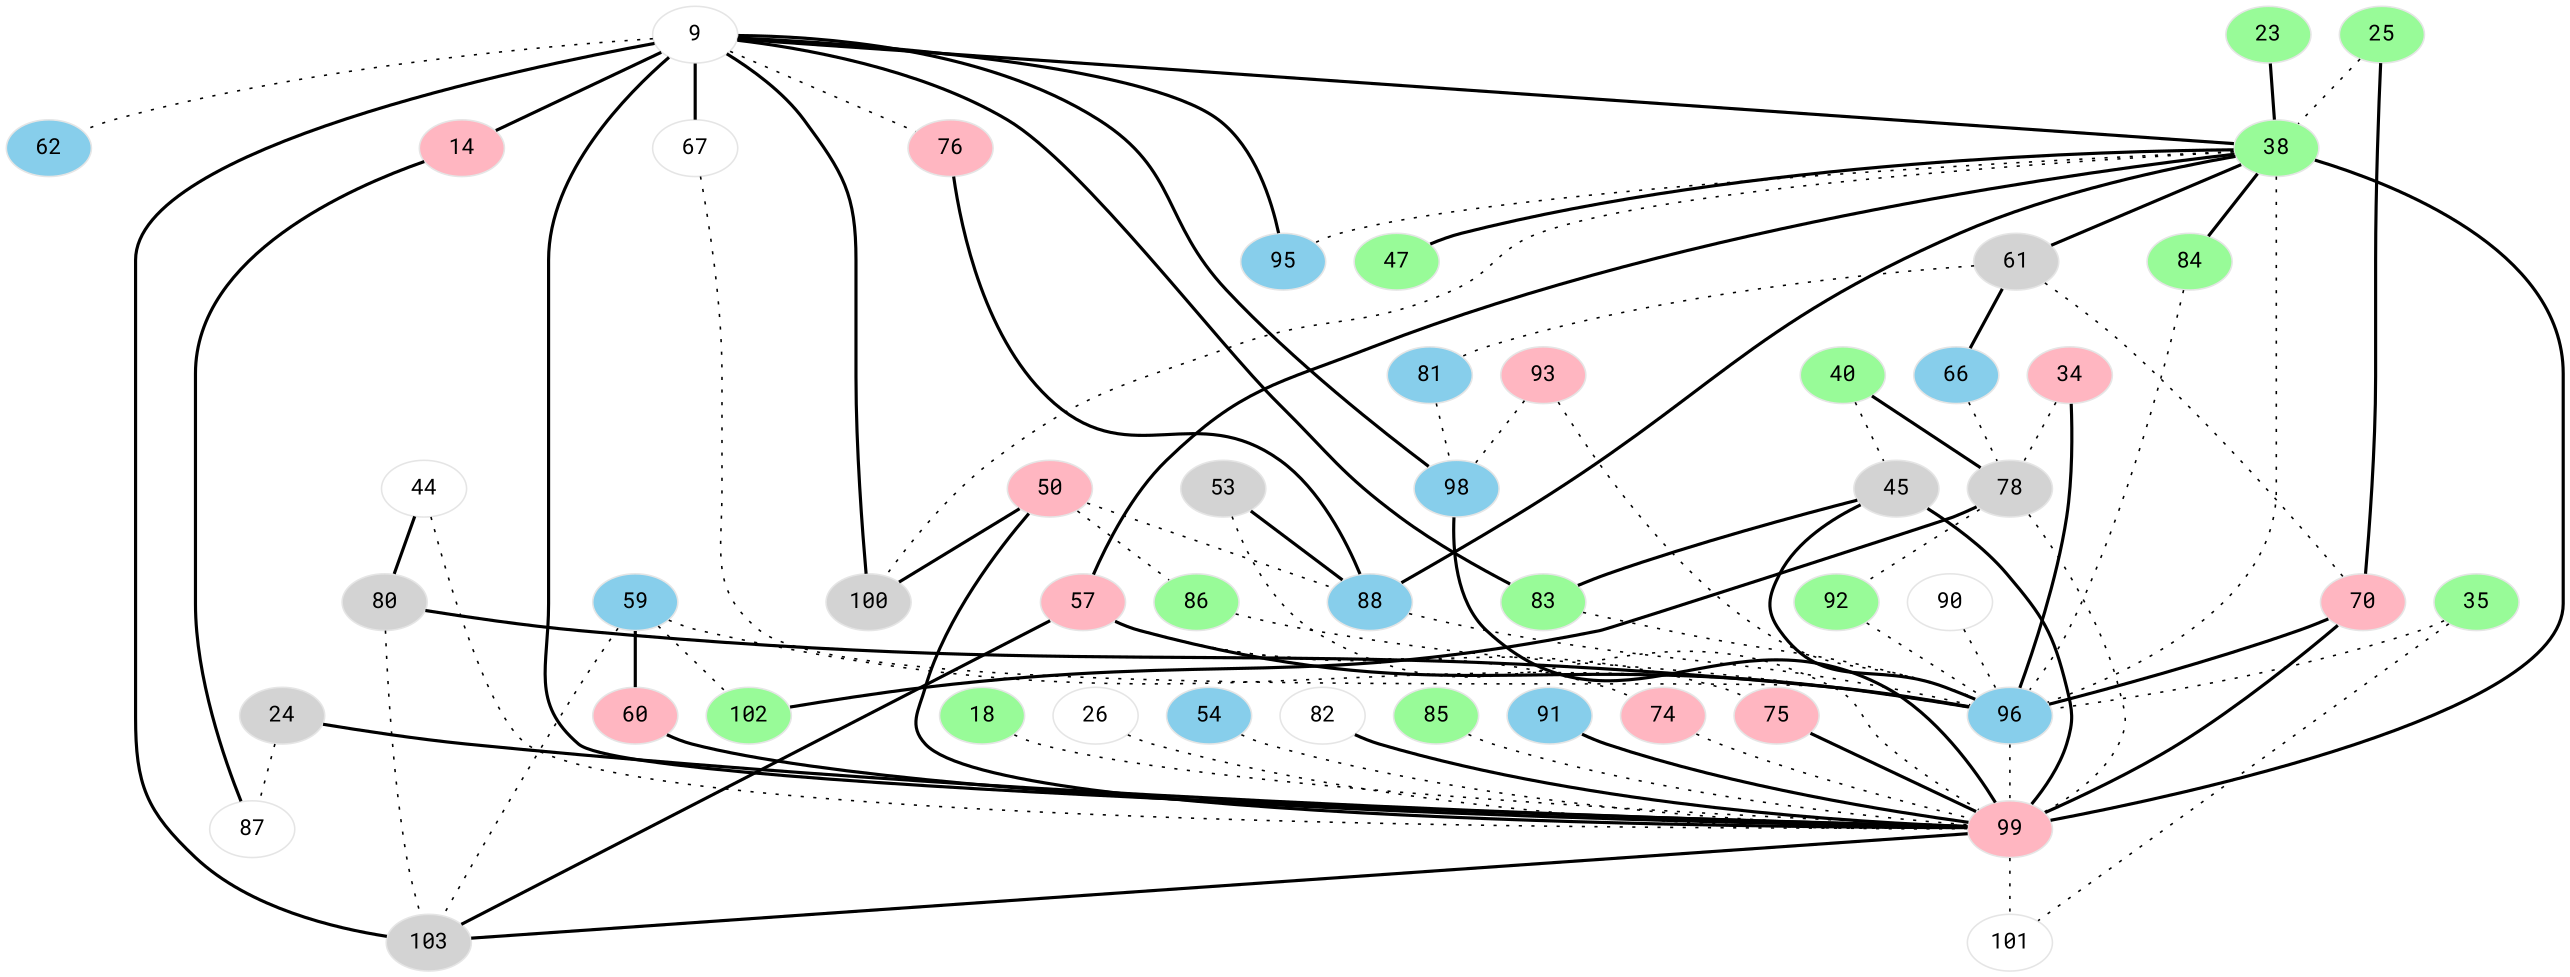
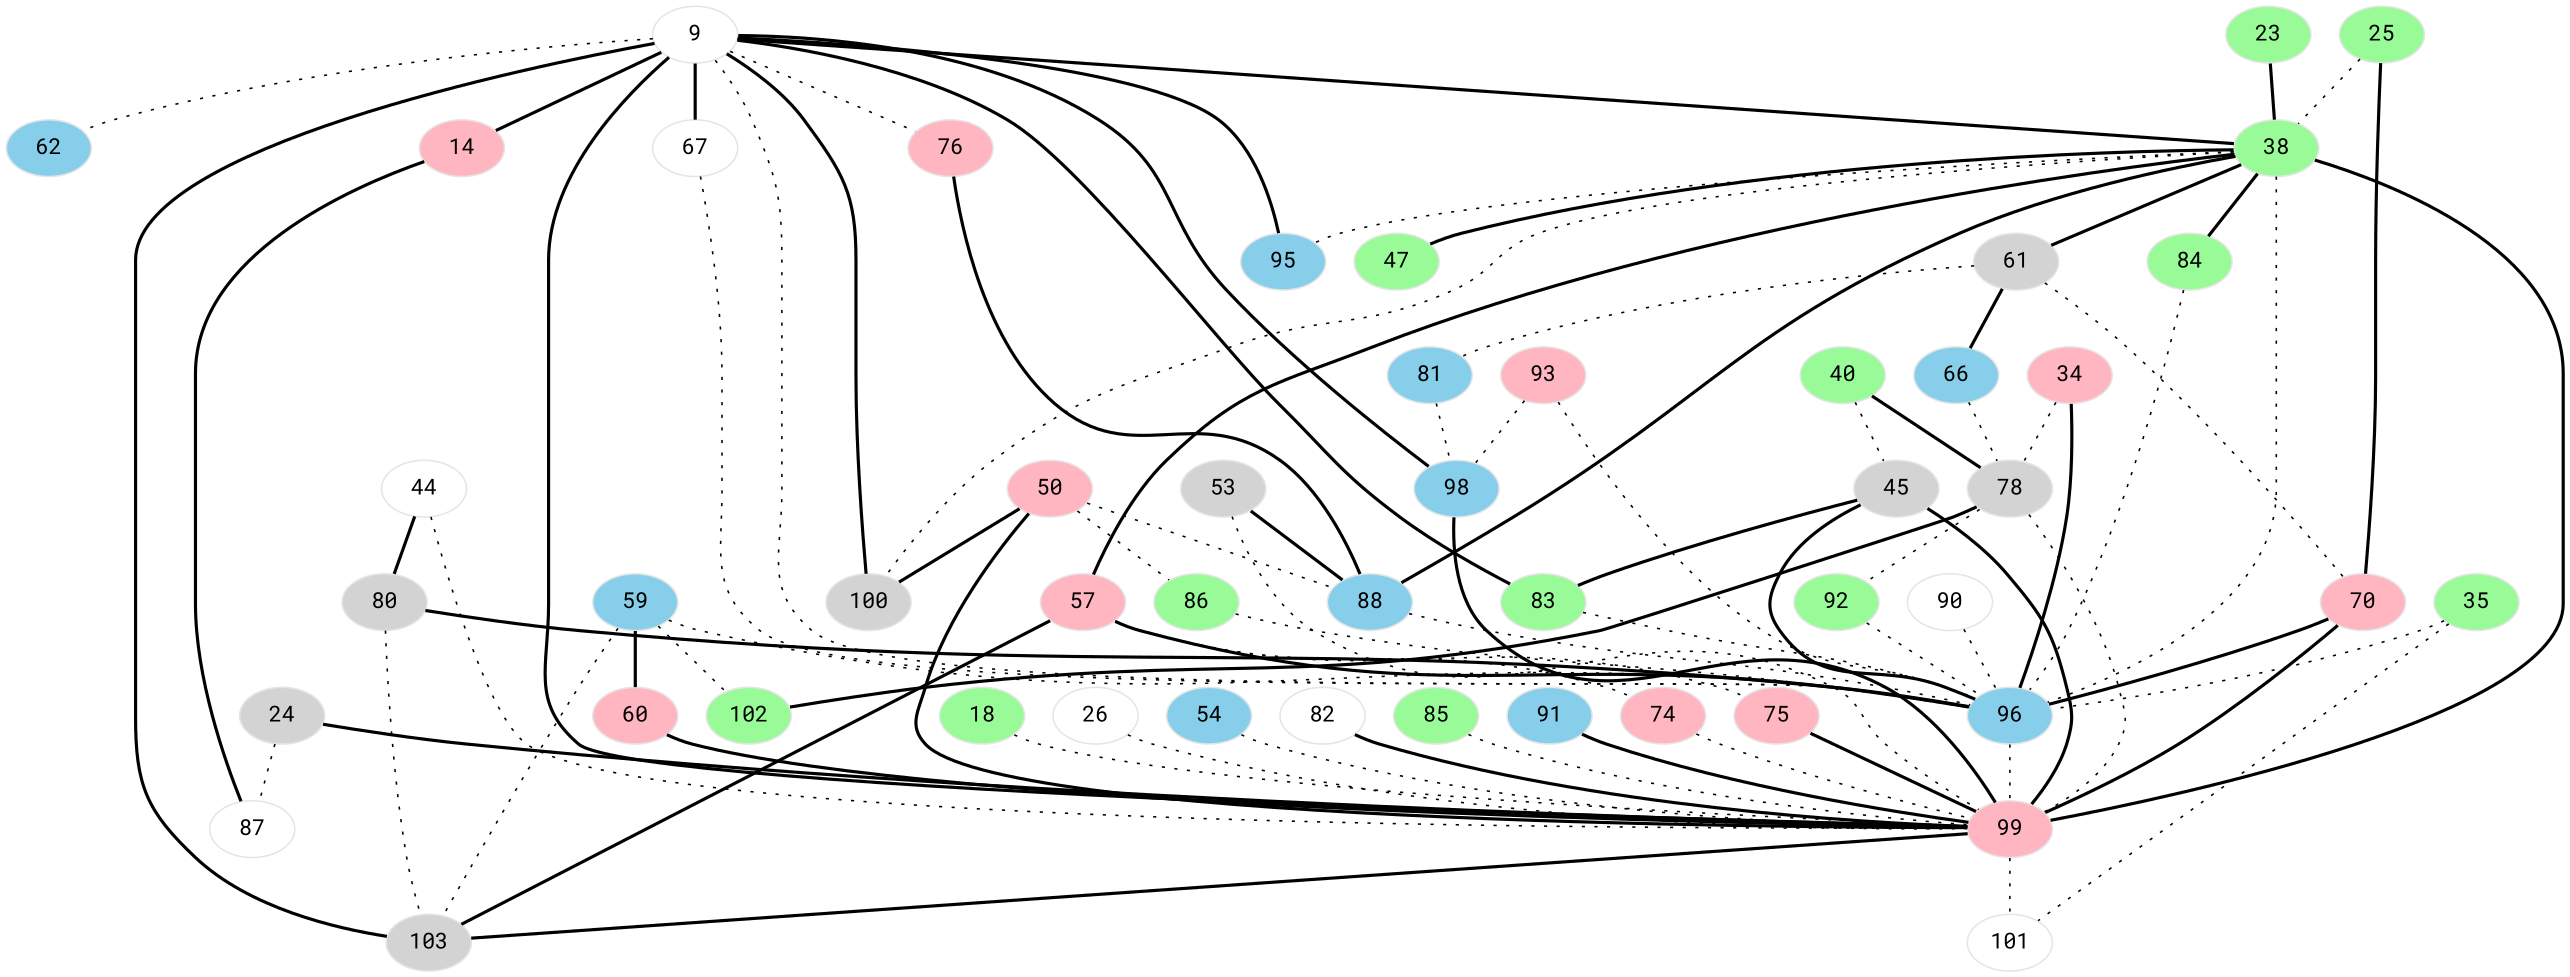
edge "9" -- "96": added
